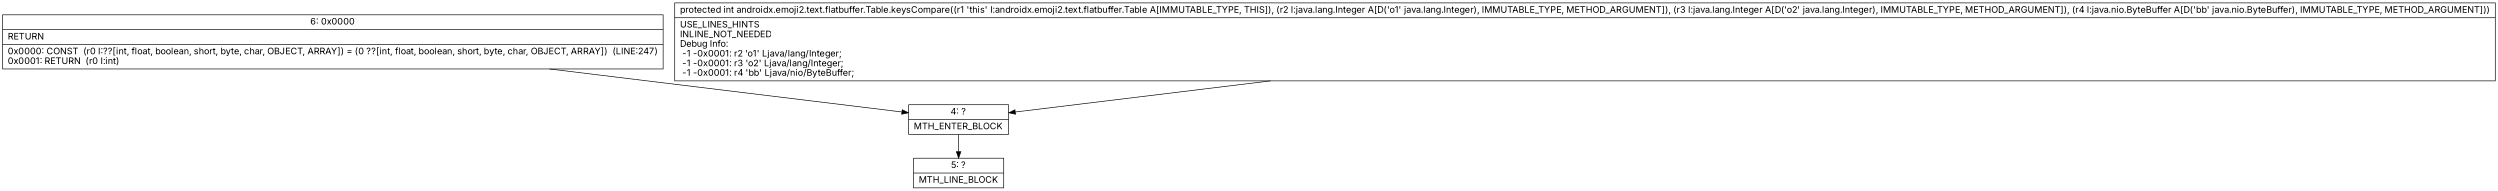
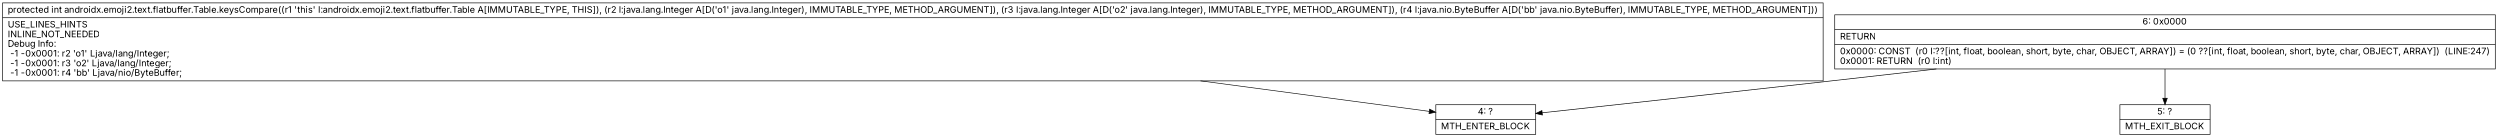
edge "4: ?" -> "5: ?": now "6: 0x0000" -> "5: ?"
node "5: ?": text "MTH_LINE_BLOCK" -> "MTH_EXIT_BLOCK"
